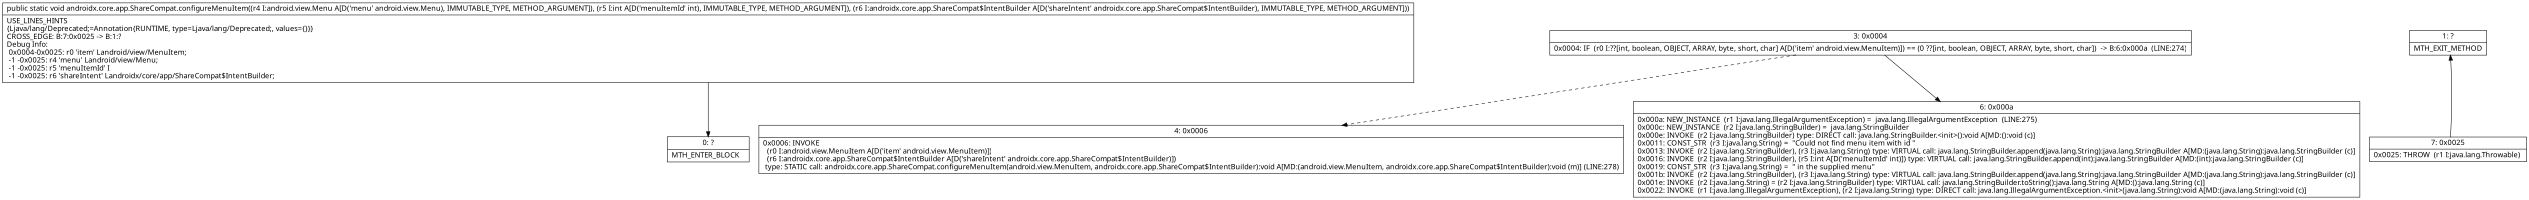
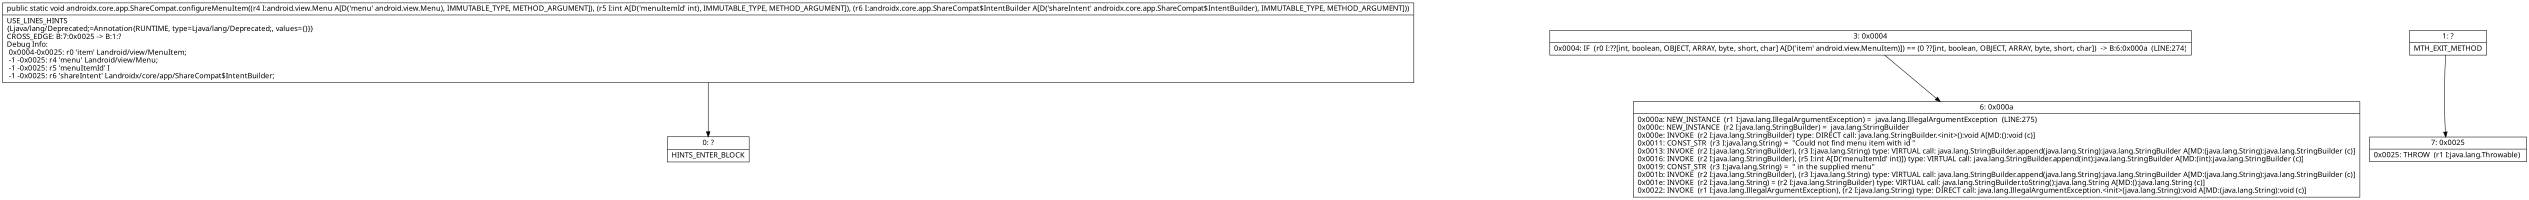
edge "7: 0x0025" -> "1: ?": reversed
node "4: 0x0006": removed
node "0: ?": text "MTH_ENTER_BLOCK" -> "HINTS_ENTER_BLOCK"
